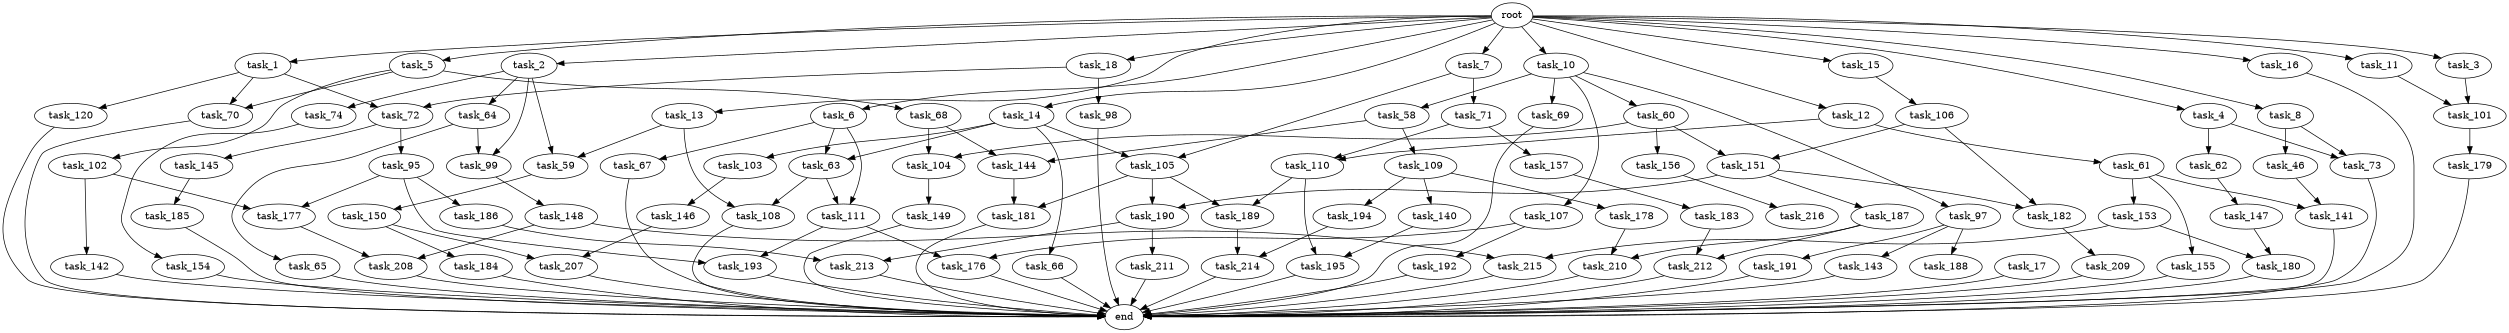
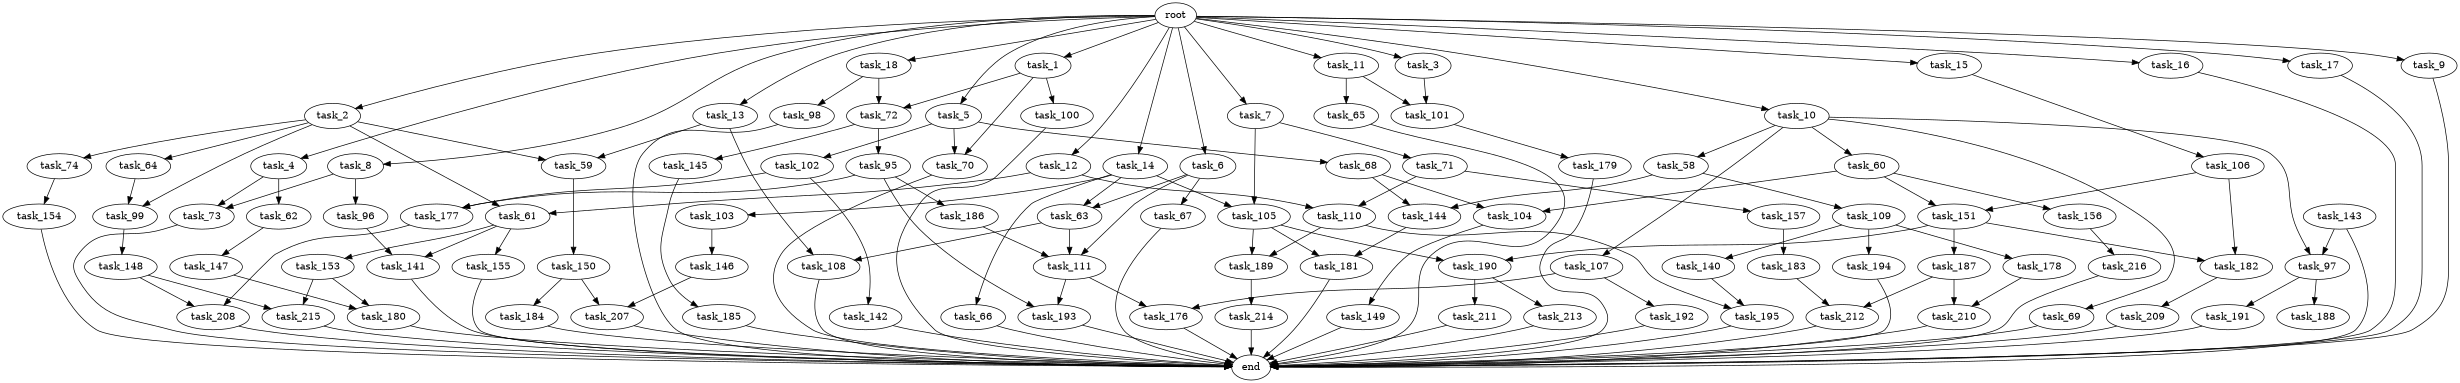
edge "root" -> "task_17": added
node "task_9": added
node "task_120": label "task_120" -> "task_100"
edge "task_64" -> "task_65": now "task_11" -> "task_65"
edge "task_2" -> "task_61": added
node "task_46": label "task_46" -> "task_96"
edge "task_97" -> "task_143": reversed
edge "task_194" -> "task_214": now "task_194" -> "end"
edge "task_186" -> "task_213": now "task_186" -> "task_111"
edge "task_216" -> "end": added
